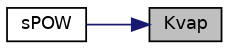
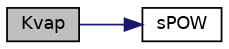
edge "sPOW" -> "Kvap": reversed
